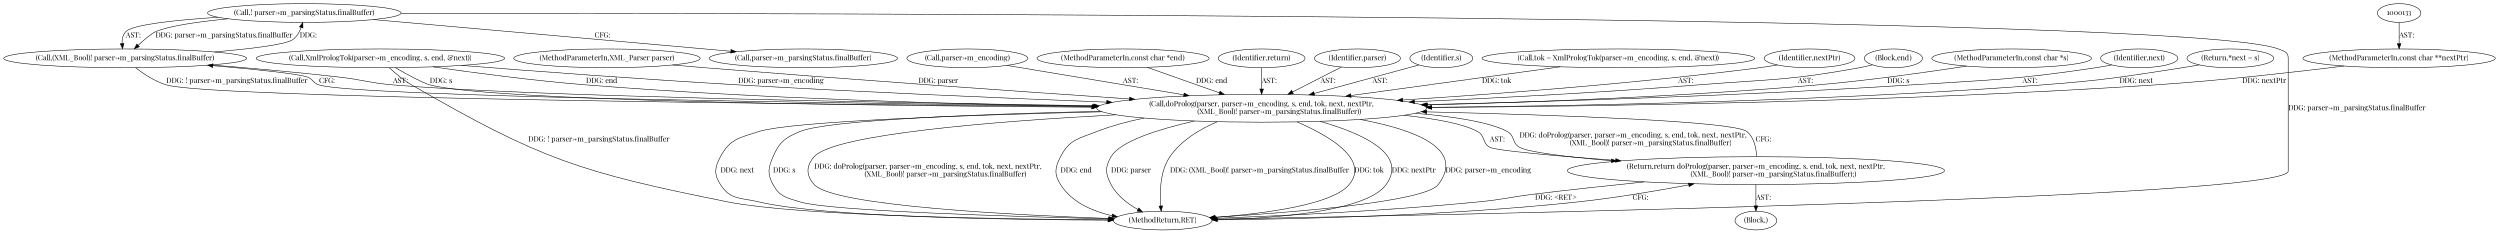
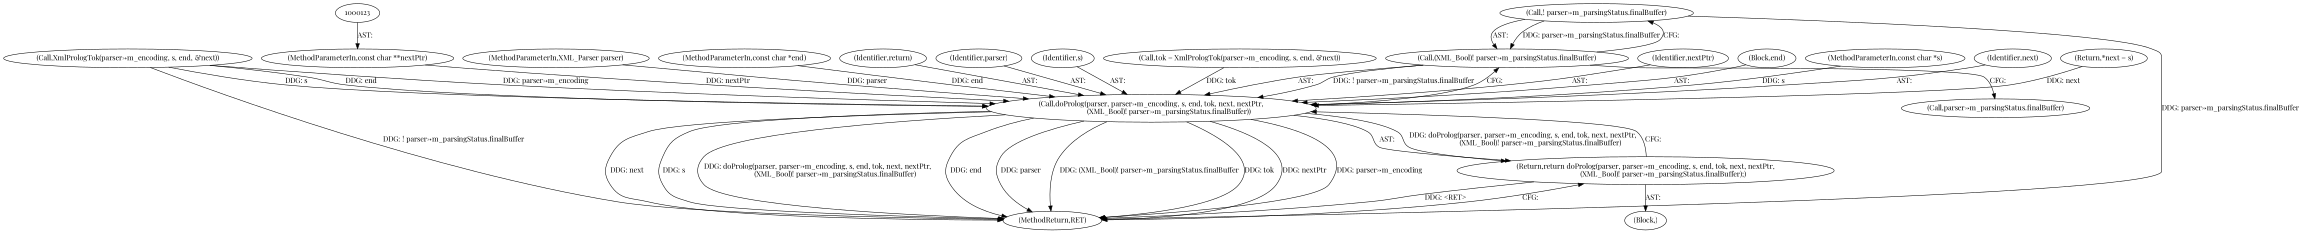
node "1000133": label "1000133" -> "1000123"
edge "(Call,! parser->m_parsingStatus.finalBuffer)" -> "(Call,parser->m_parsingStatus.finalBuffer)": now "(Call,(XML_Bool)! parser->m_parsingStatus.finalBuffer)" -> "(Call,parser->m_parsingStatus.finalBuffer)"
edge "(Call,(XML_Bool)! parser->m_parsingStatus.finalBuffer)" -> "(Call,! parser->m_parsingStatus.finalBuffer)": label "DDG: " -> "CFG: "
node "(Call,parser->m_encoding)": removed
